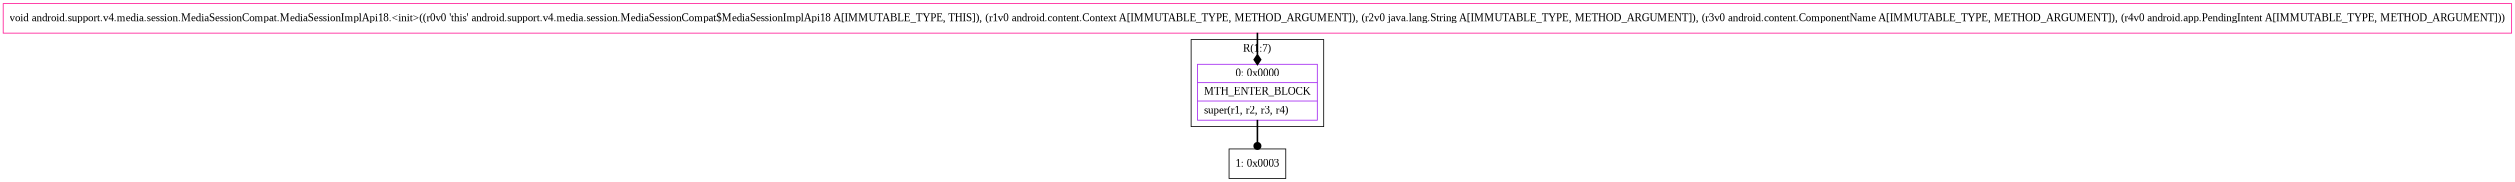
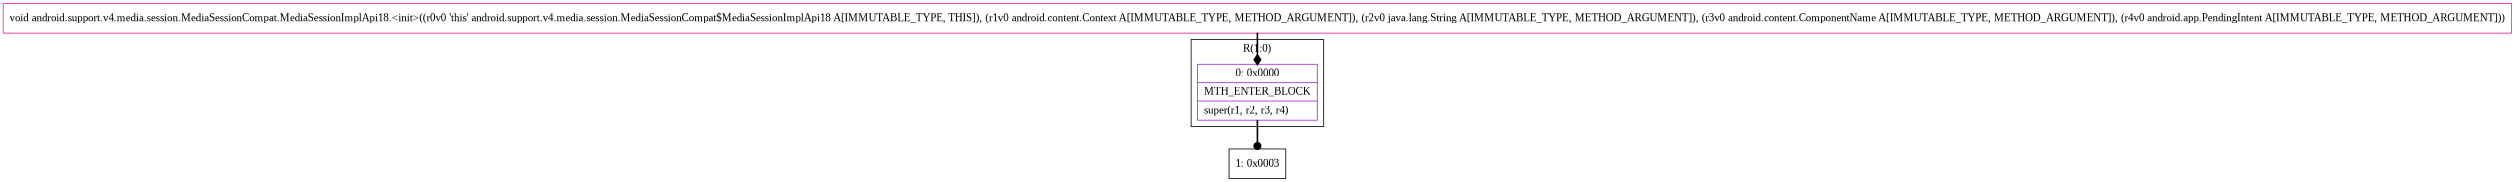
cluster "R(1:7)": label "R(1:7)" -> "R(1:0)"
